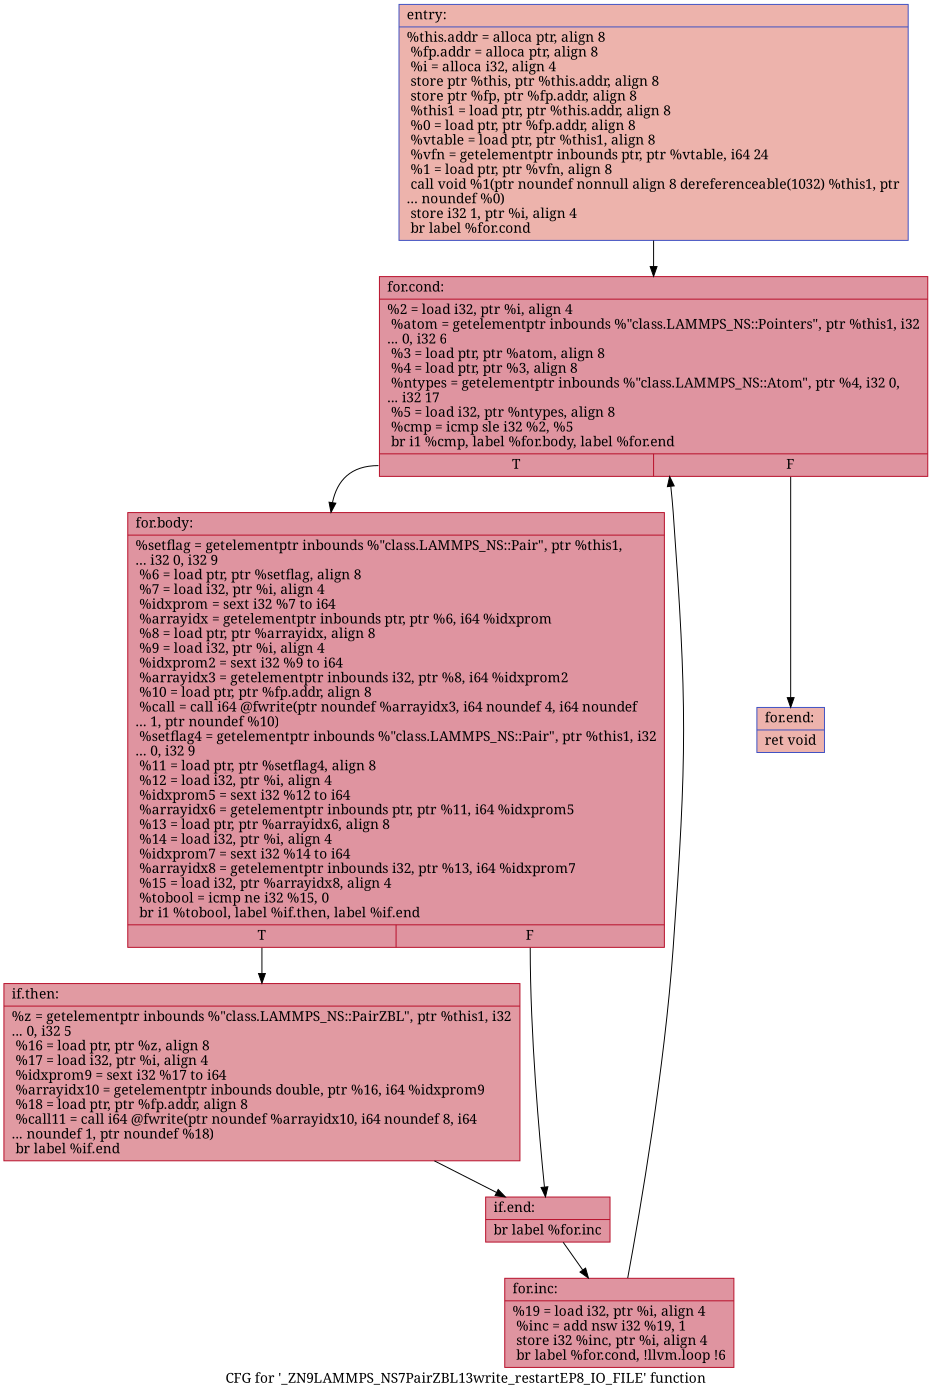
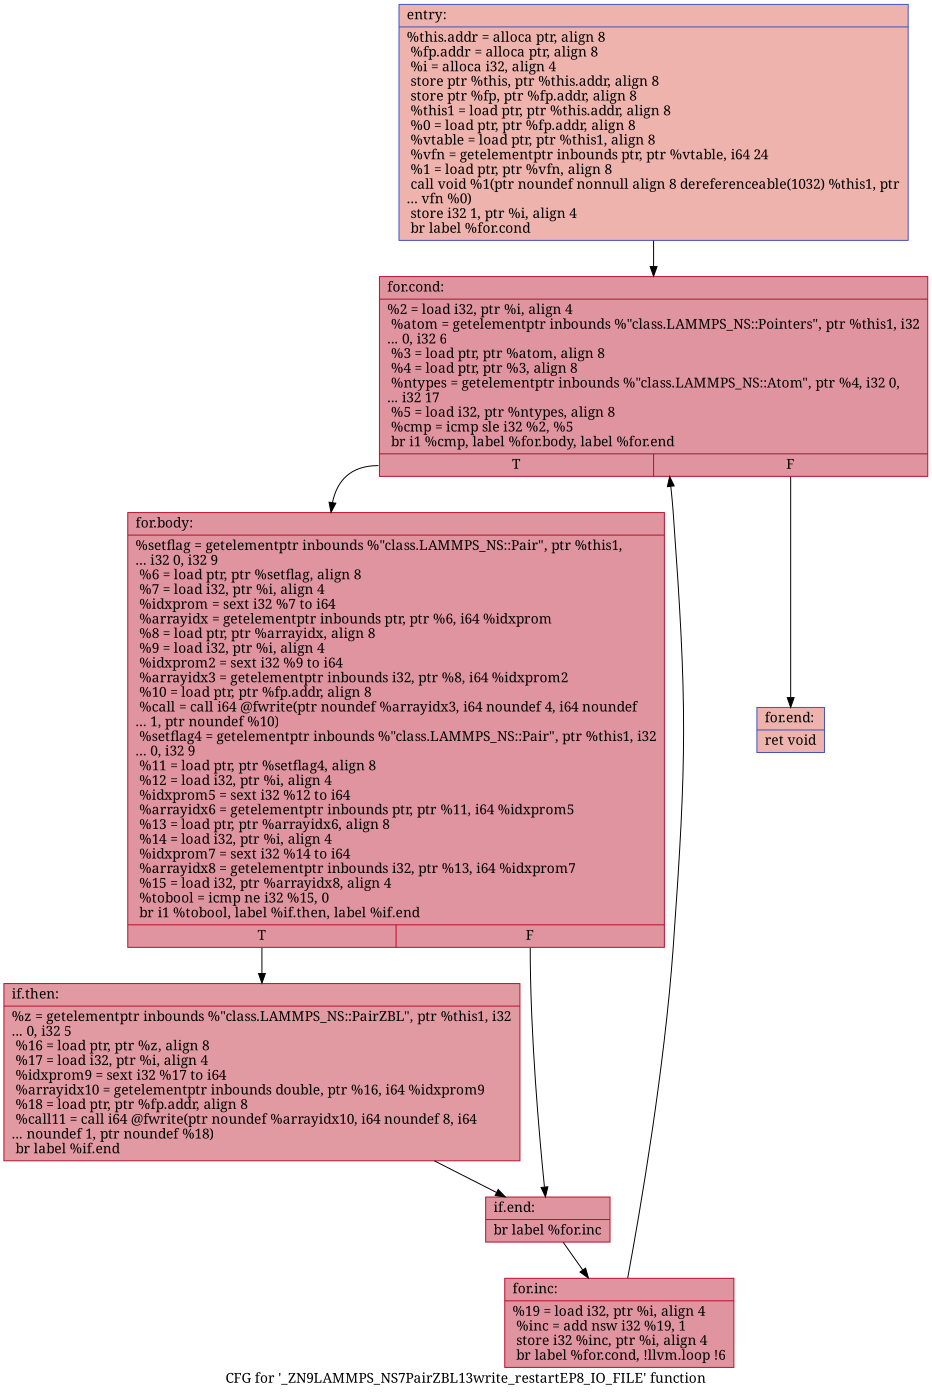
node "entry:": text "... noundef %0)" -> "... vfn %0)"
